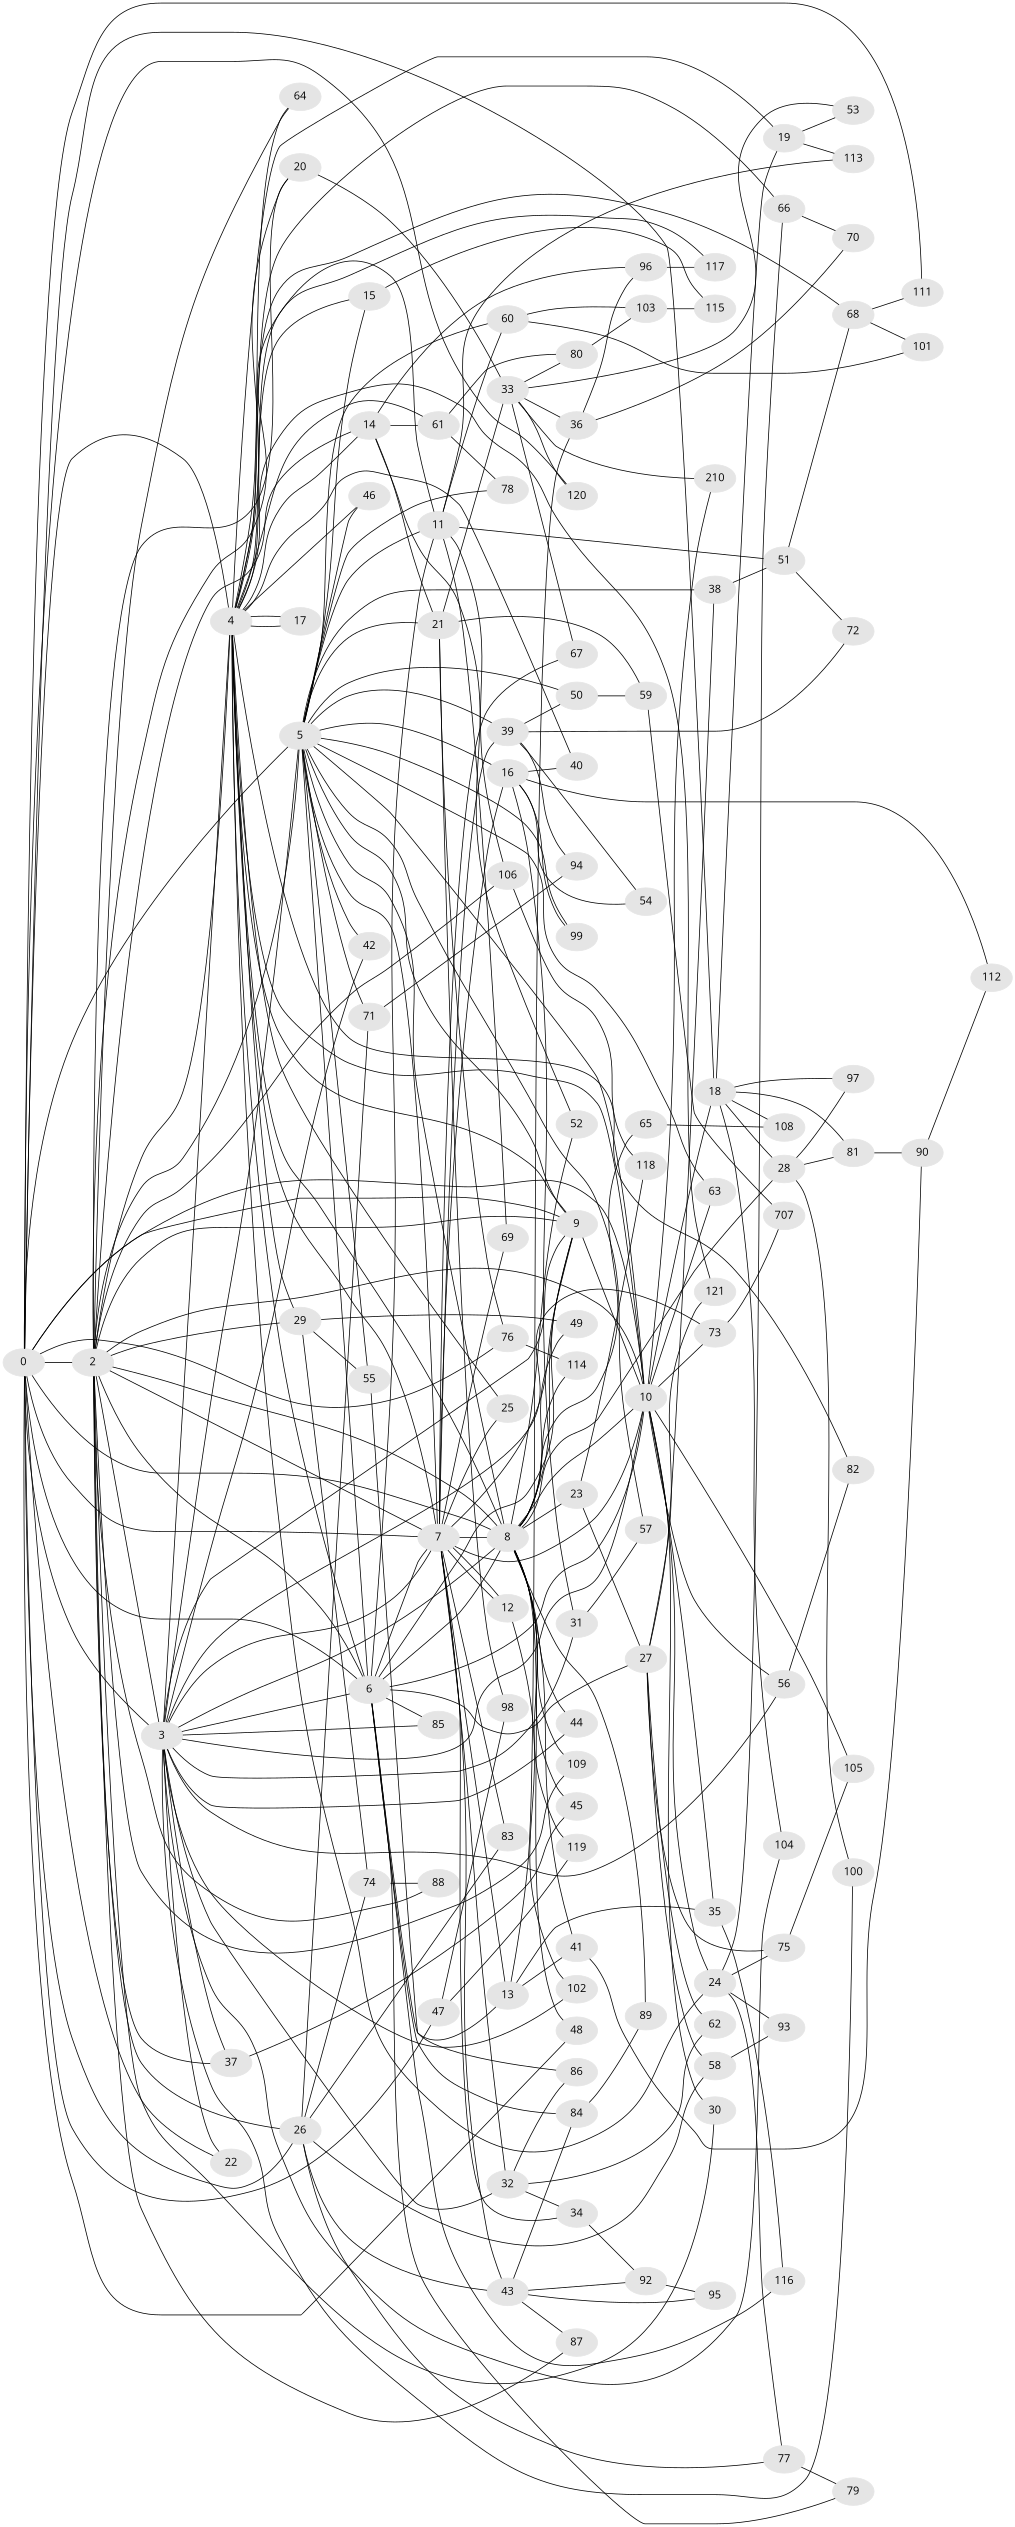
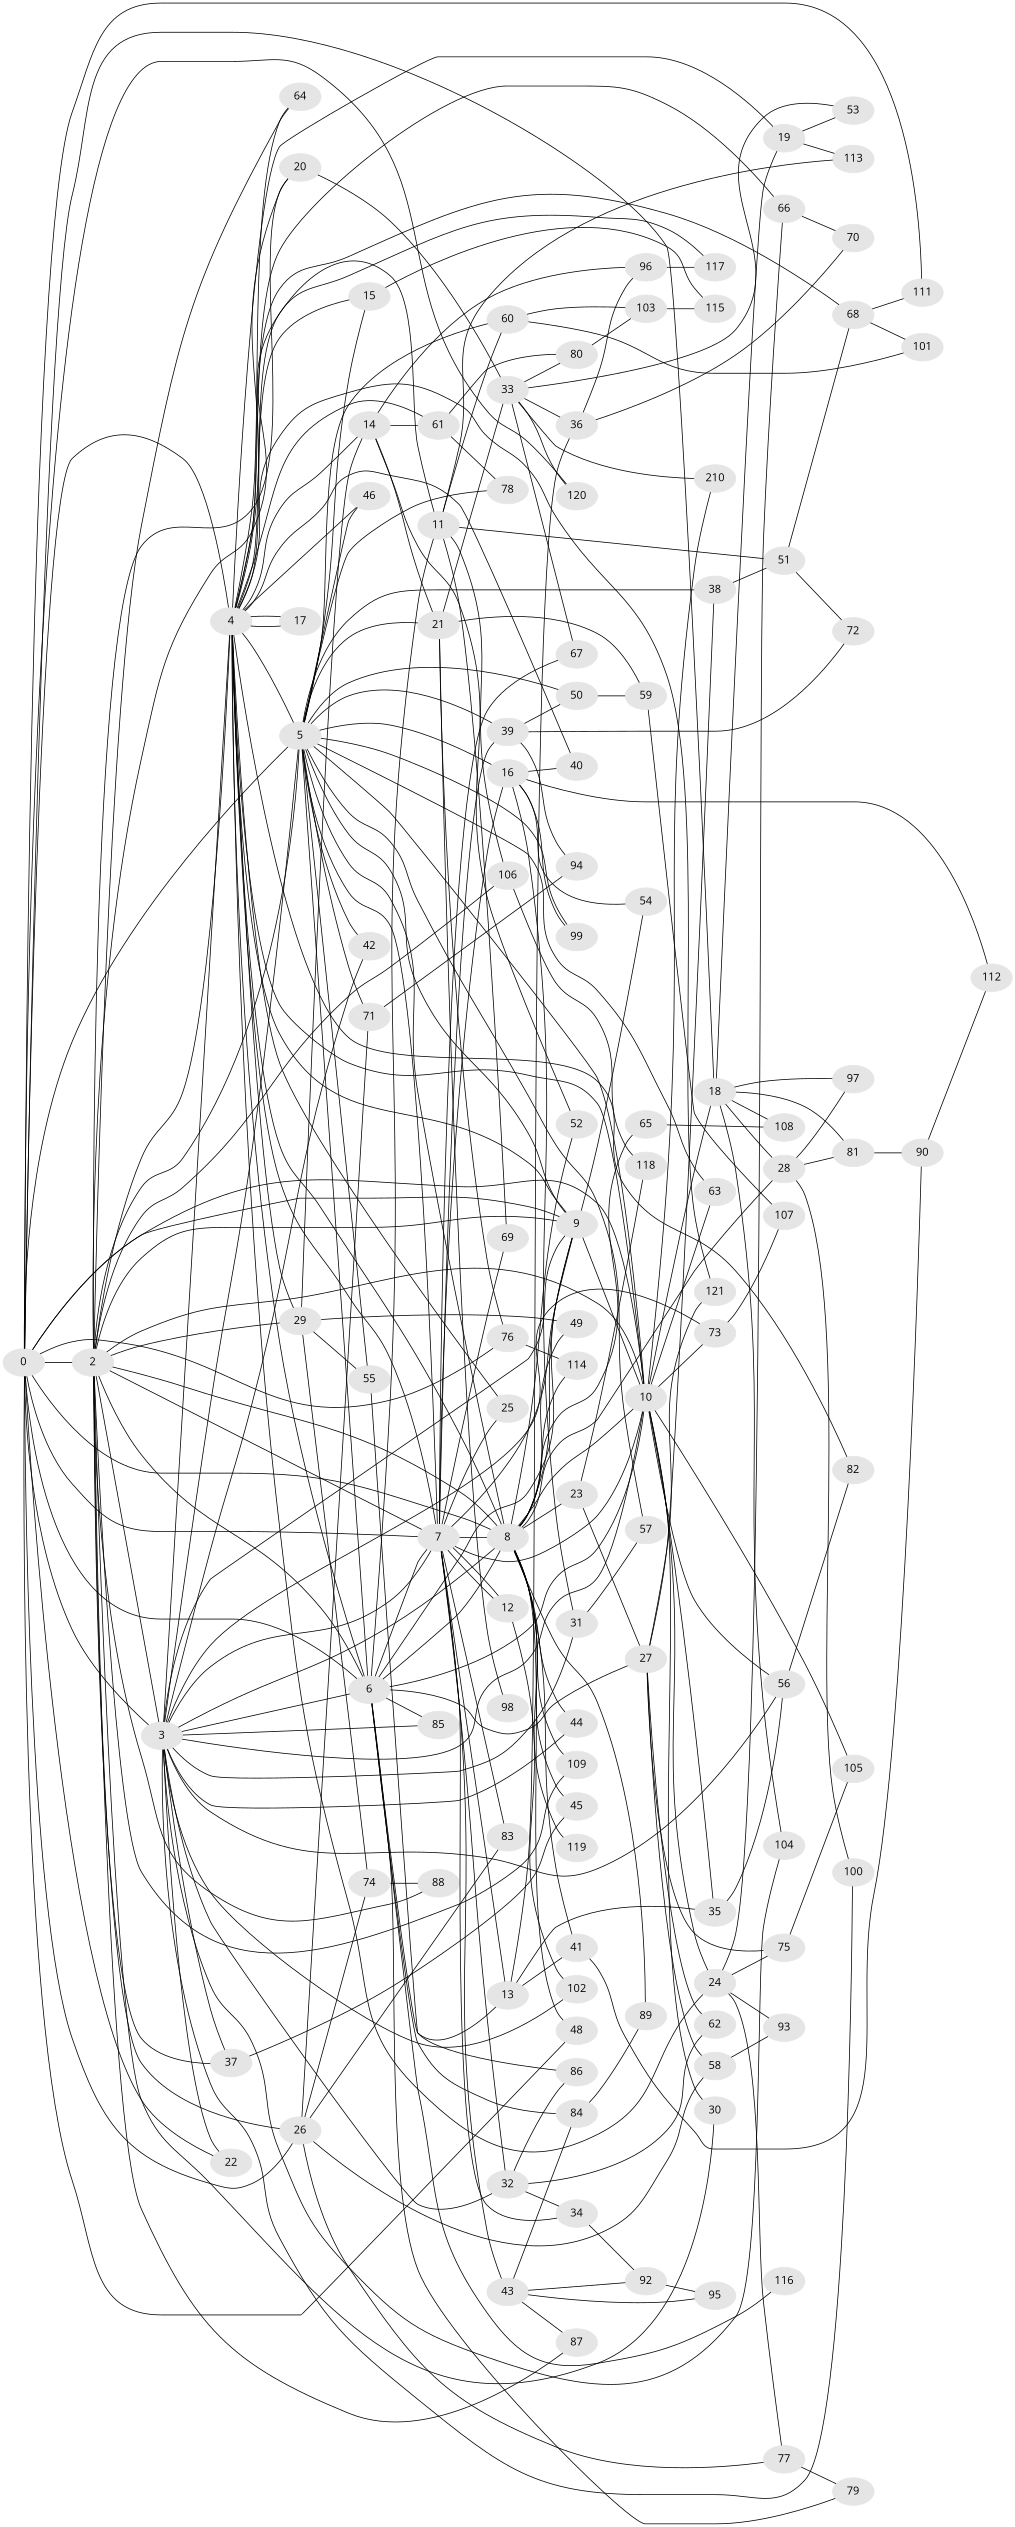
edge "11" -- "5": now "4" -- "5"
edge "39" -- "54": now "9" -- "54"
edge "14" -- "2": now "14" -- "29"
node "707": label "707" -> "107"
node "47": removed
edge "35" -- "116": now "35" -- "56"
edge "26" -- "43": removed
